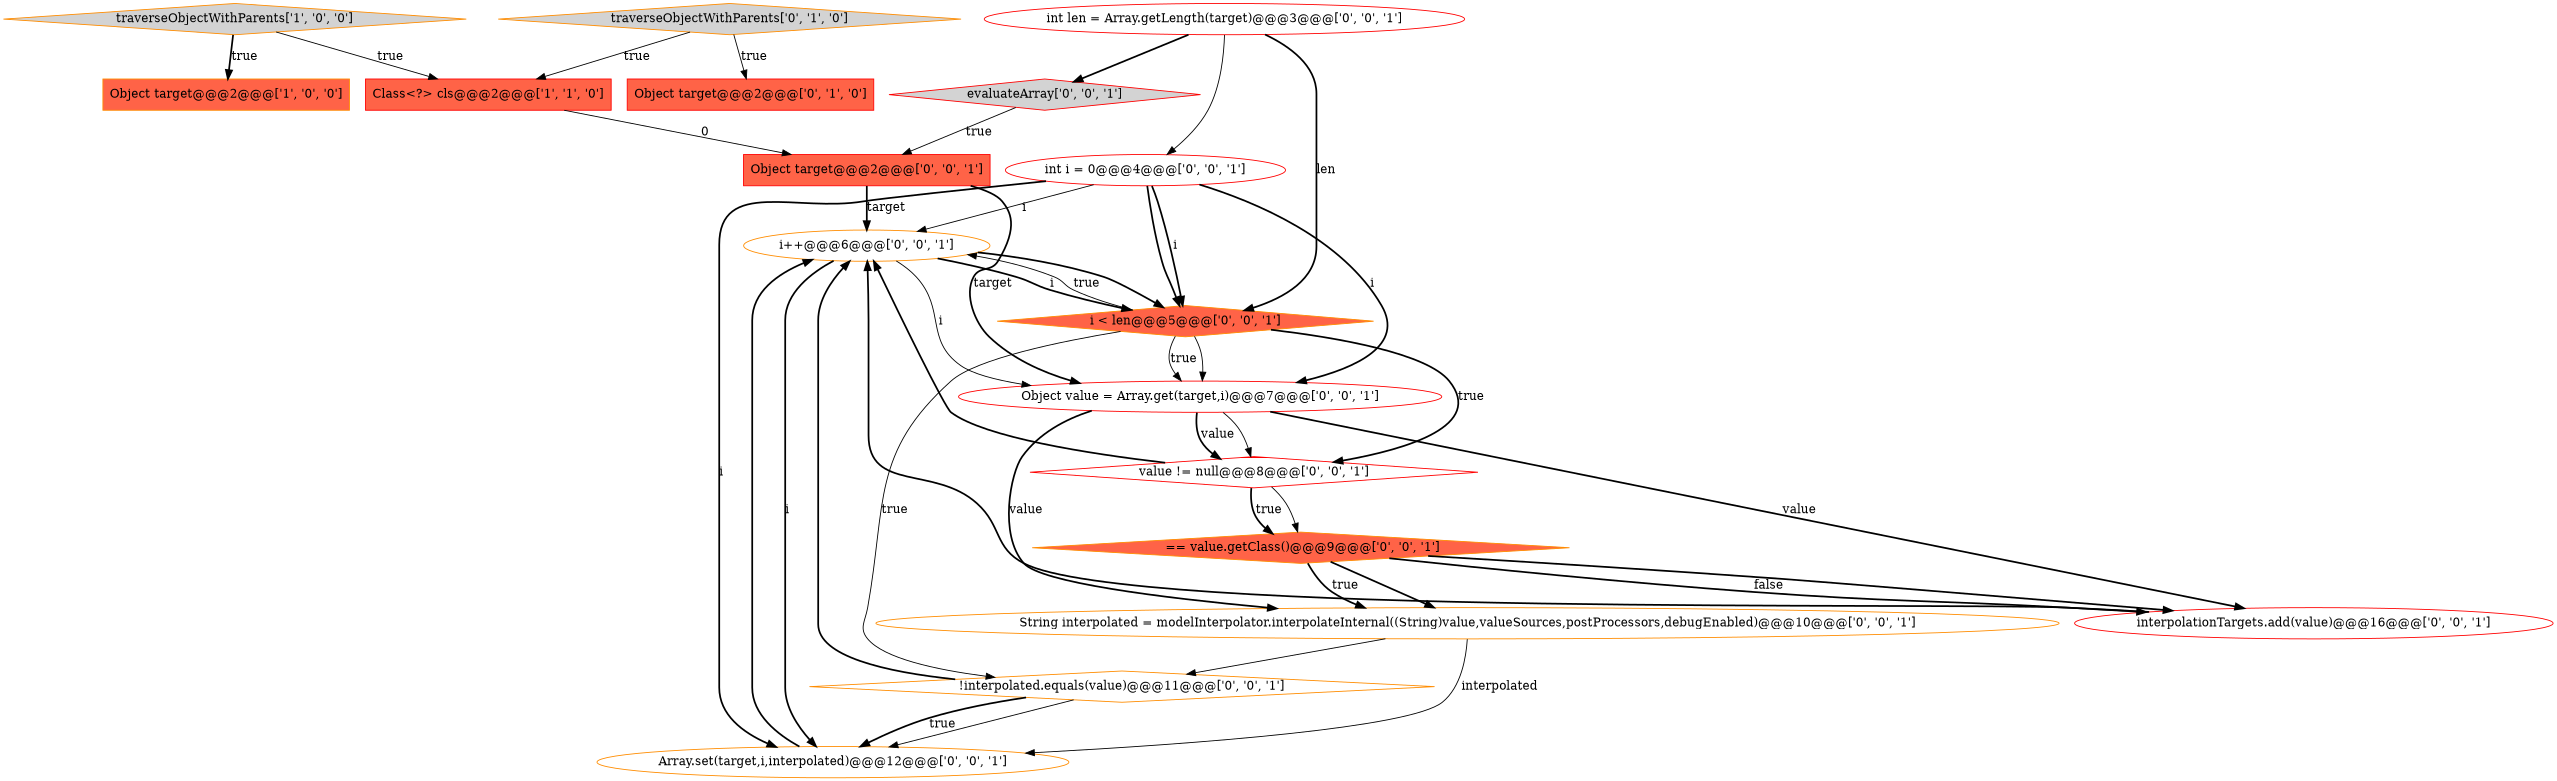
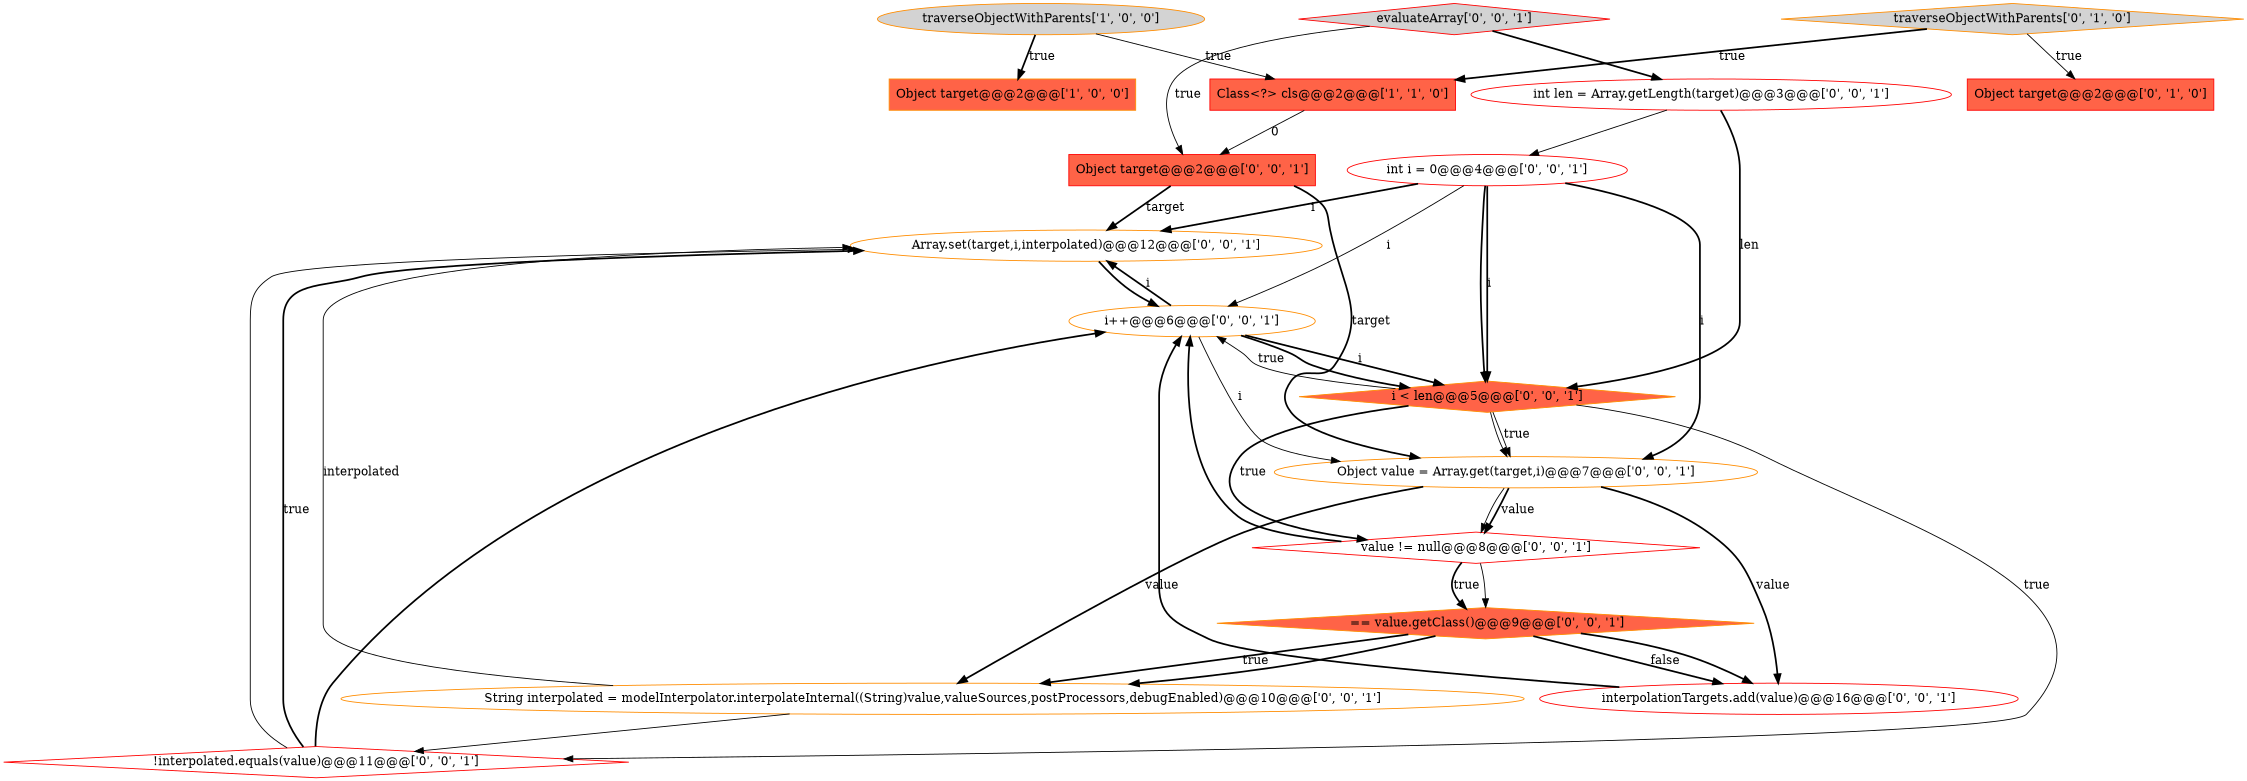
node "traverseObjectWithParents['1', '0', '0']": shape diamond -> ellipse
edge "traverseObjectWithParents['0', '1', '0']" -> "Class<?> cls@@@2@@@['1', '1', '0']": style solid -> bold
edge "int len = Array.getLength(target)@@@3@@@['0', '0', '1']" -> "evaluateArray['0', '0', '1']": reversed
edge "Object target@@@2@@@['0', '0', '1']" -> "i++@@@6@@@['0', '0', '1']": now "Object target@@@2@@@['0', '0', '1']" -> "Array.set(target,i,interpolated)@@@12@@@['0', '0', '1']"
node "Object value = Array.get(target,i)@@@7@@@['0', '0', '1']": color red -> darkorange
node "!interpolated.equals(value)@@@11@@@['0', '0', '1']": color darkorange -> red
